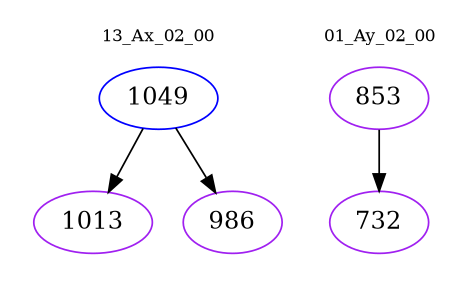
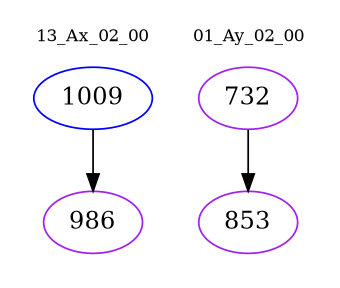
node "1049": label "1049" -> "1009"
edge "853" -> "732": reversed
node "1013": removed
